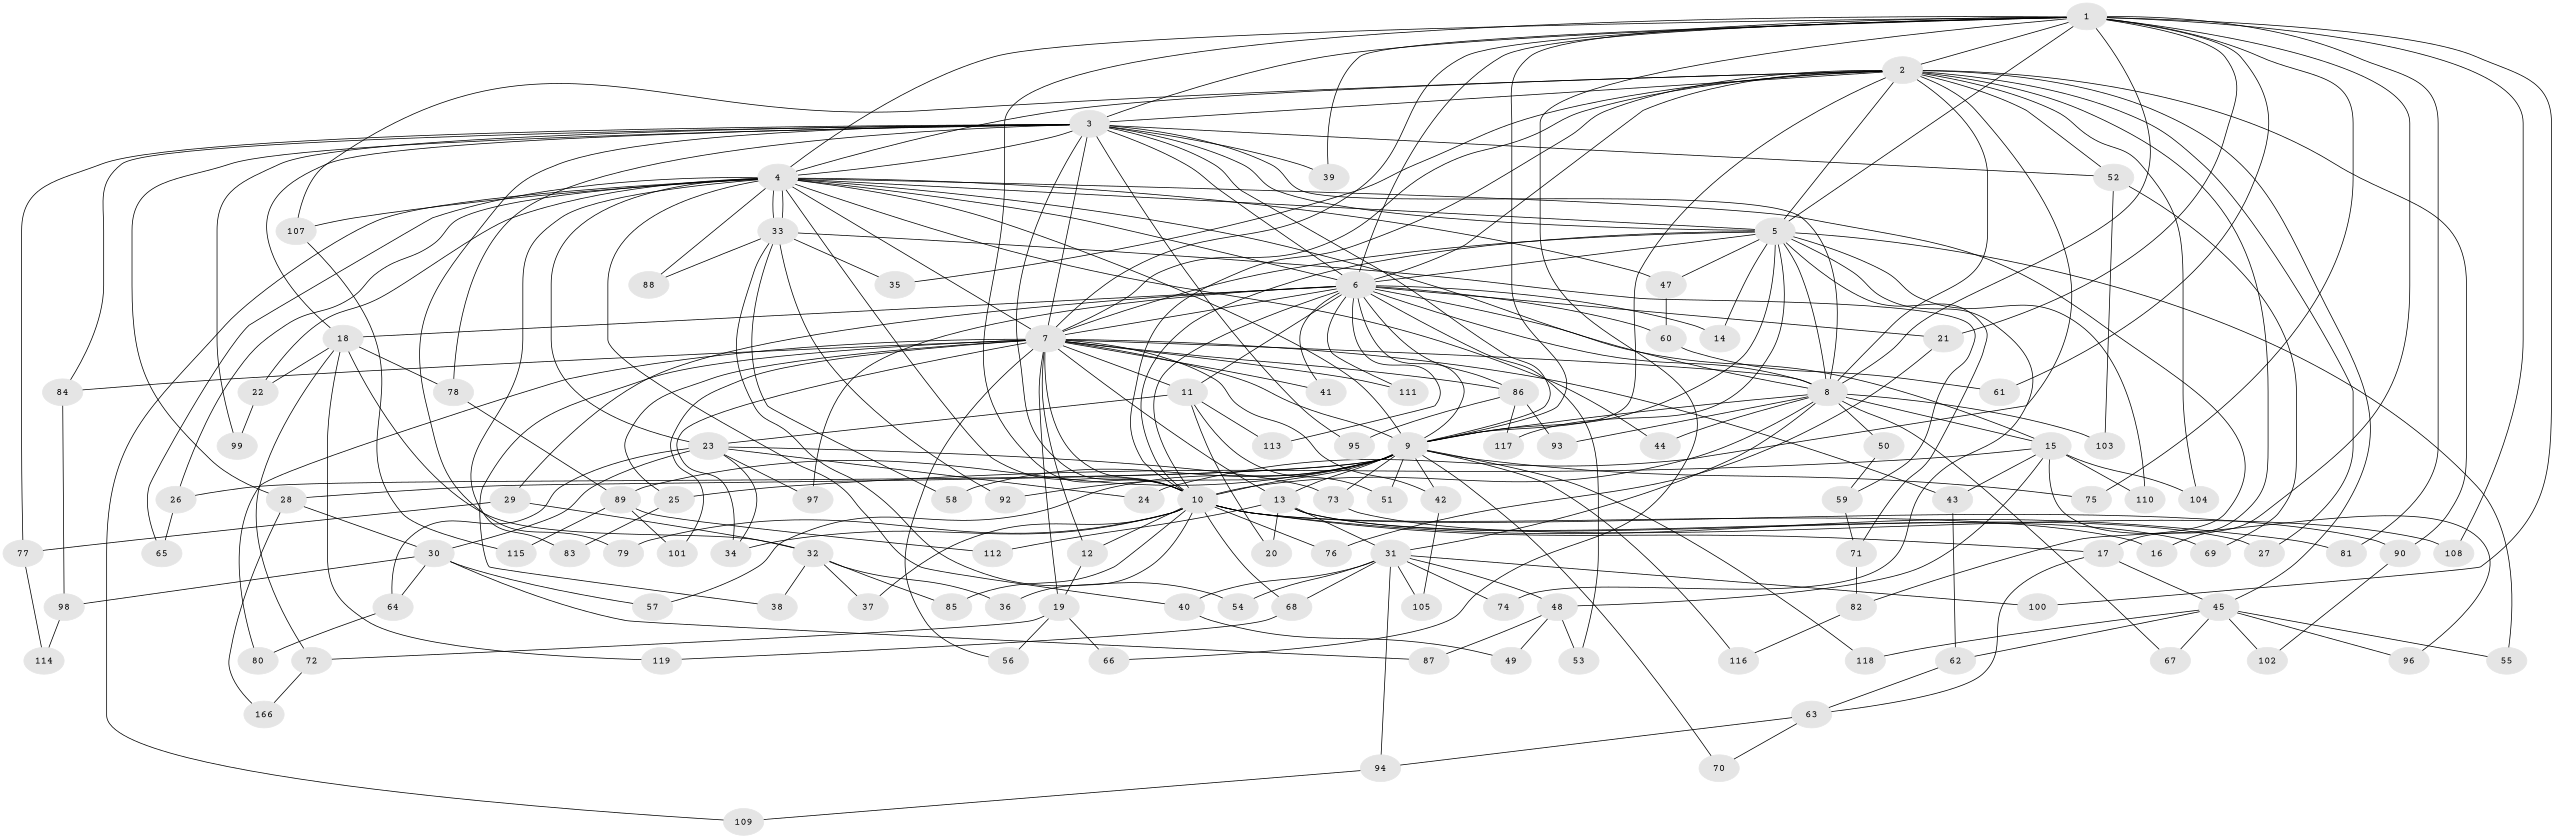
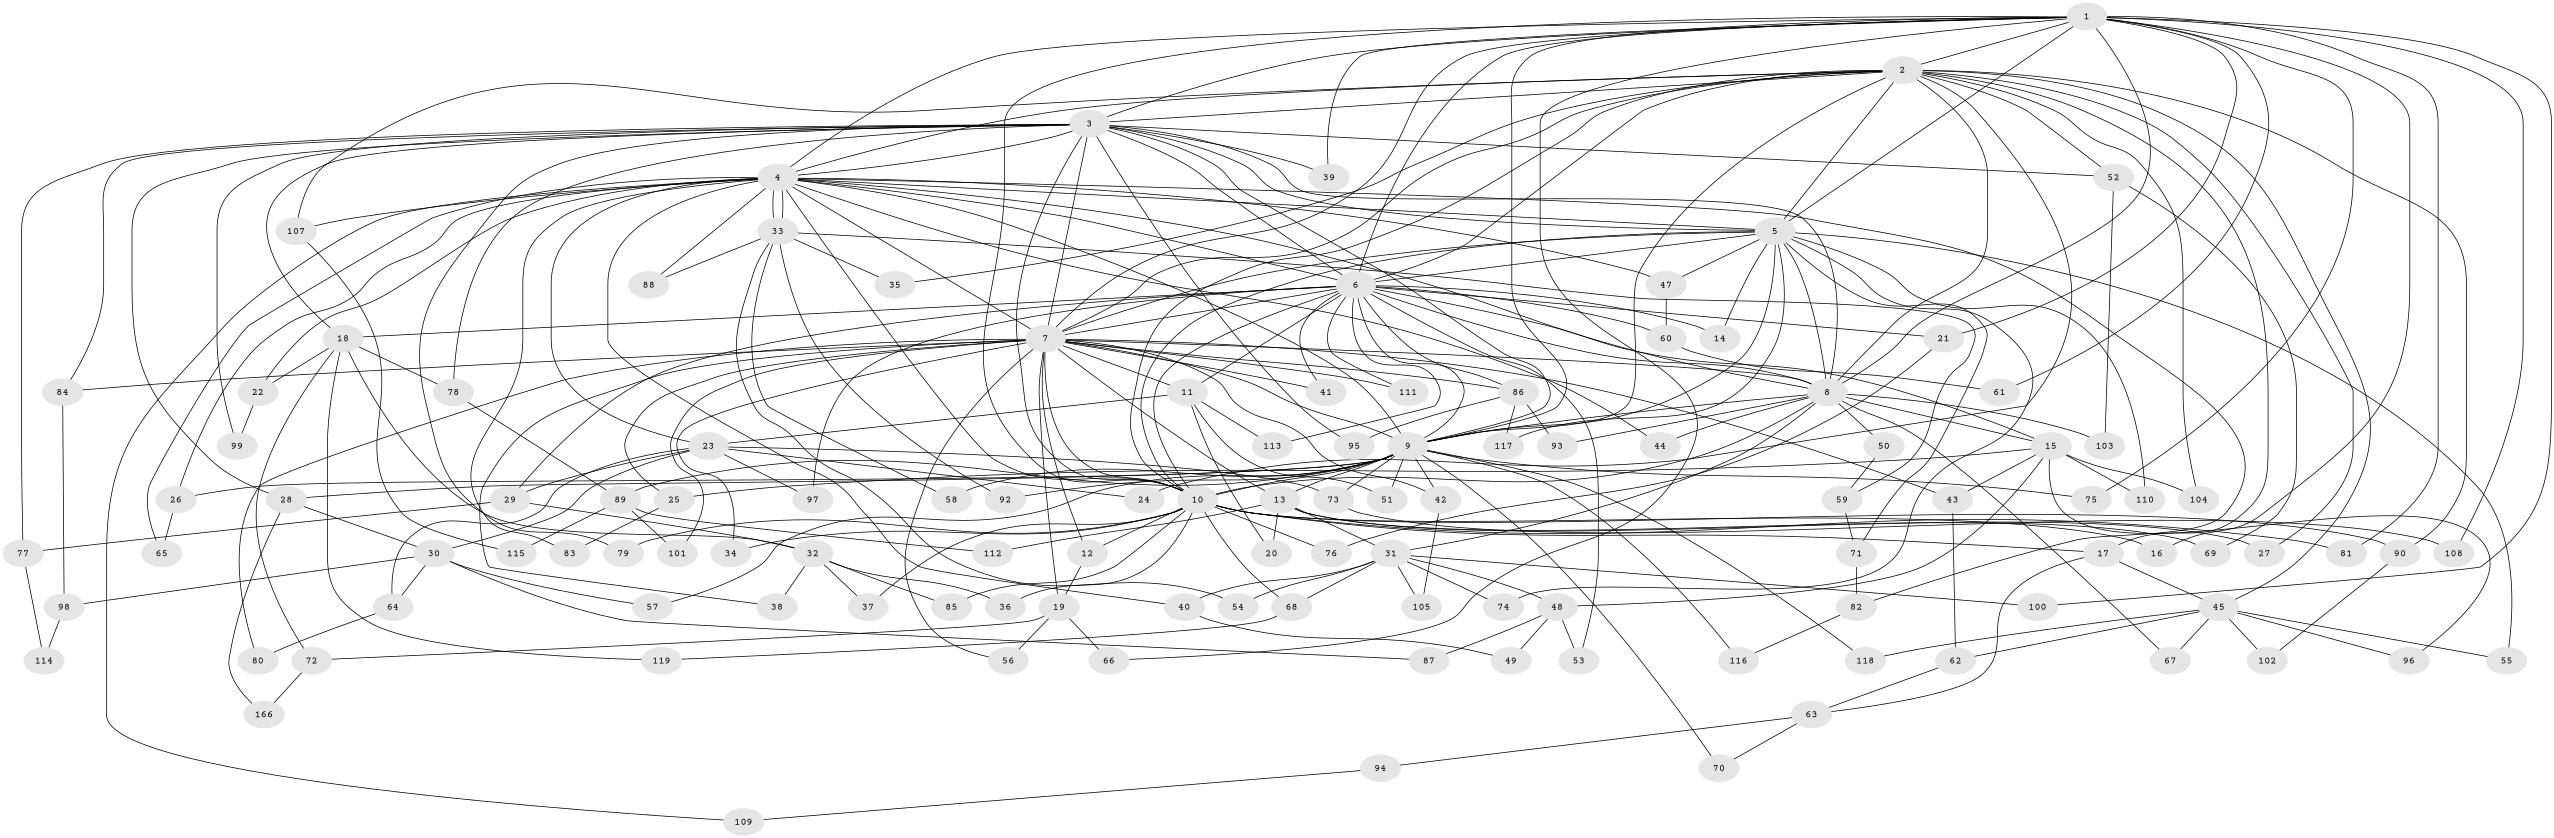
edge "23" -- "34": now "23" -- "29"
edge "31" -- "94": removed
